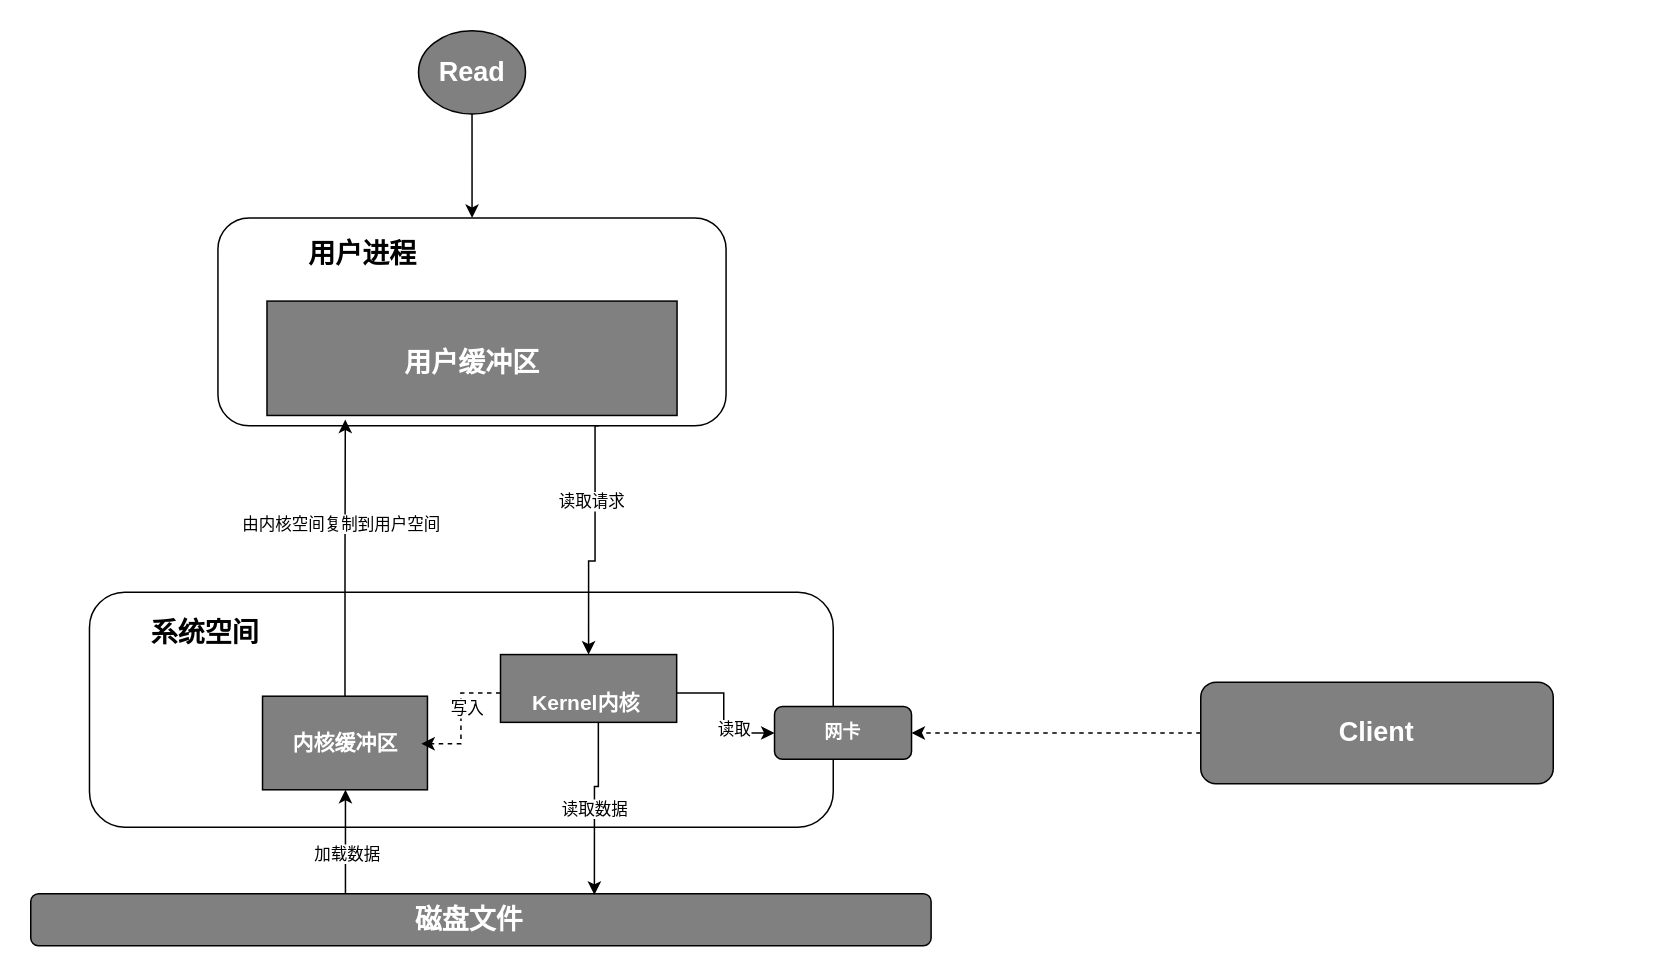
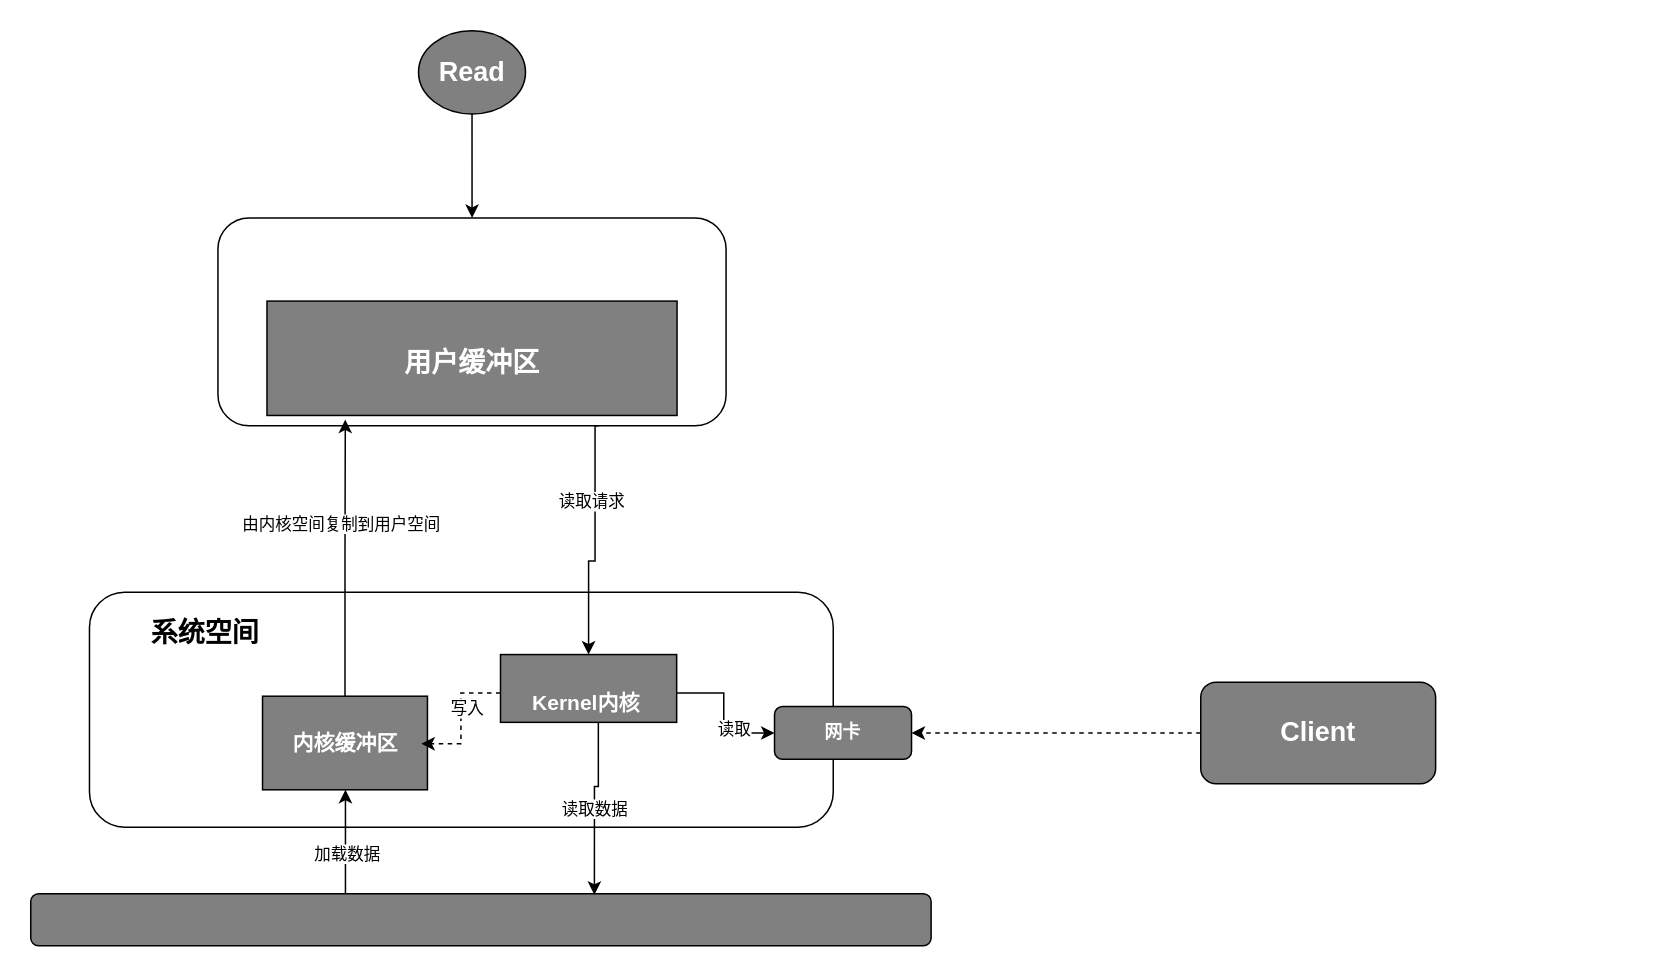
node "用户进程": removed
node "Client": size 353x102 -> 235x102
node "磁盘文件": removed
